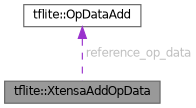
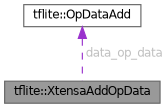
edge "tflite::XtensaAddOpData" -> "tflite::OpDataAdd": label " reference_op_data" -> " data_op_data"
